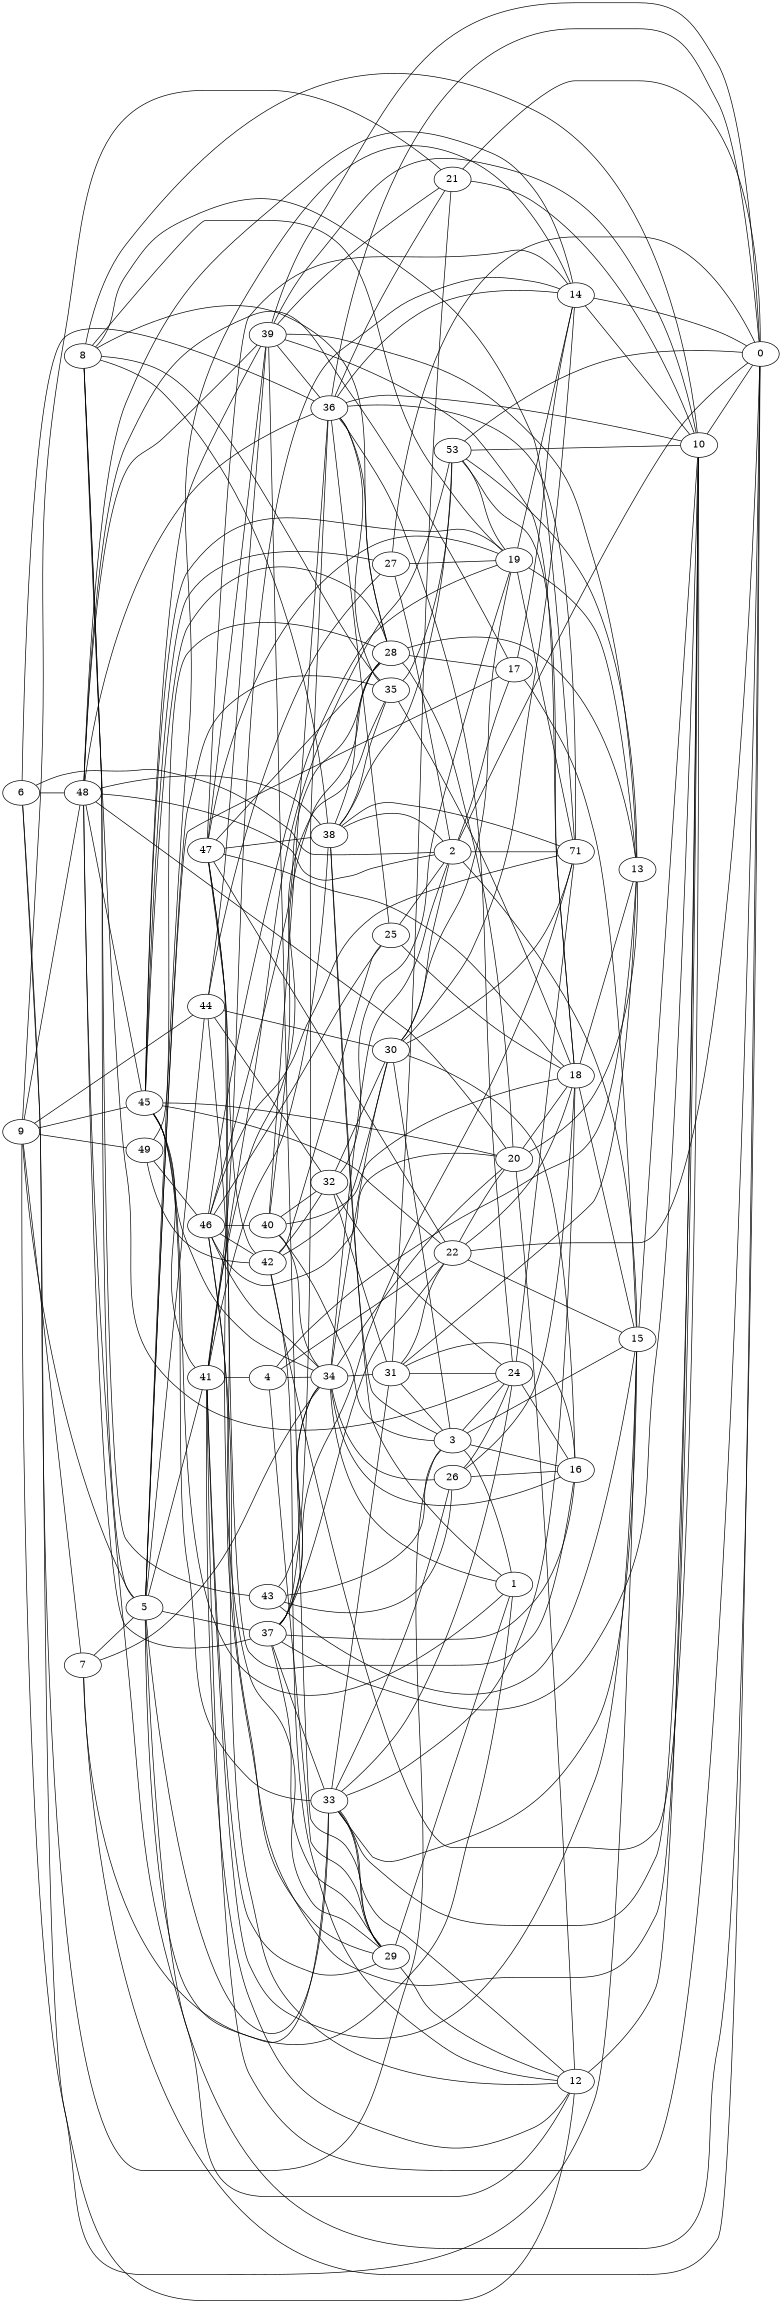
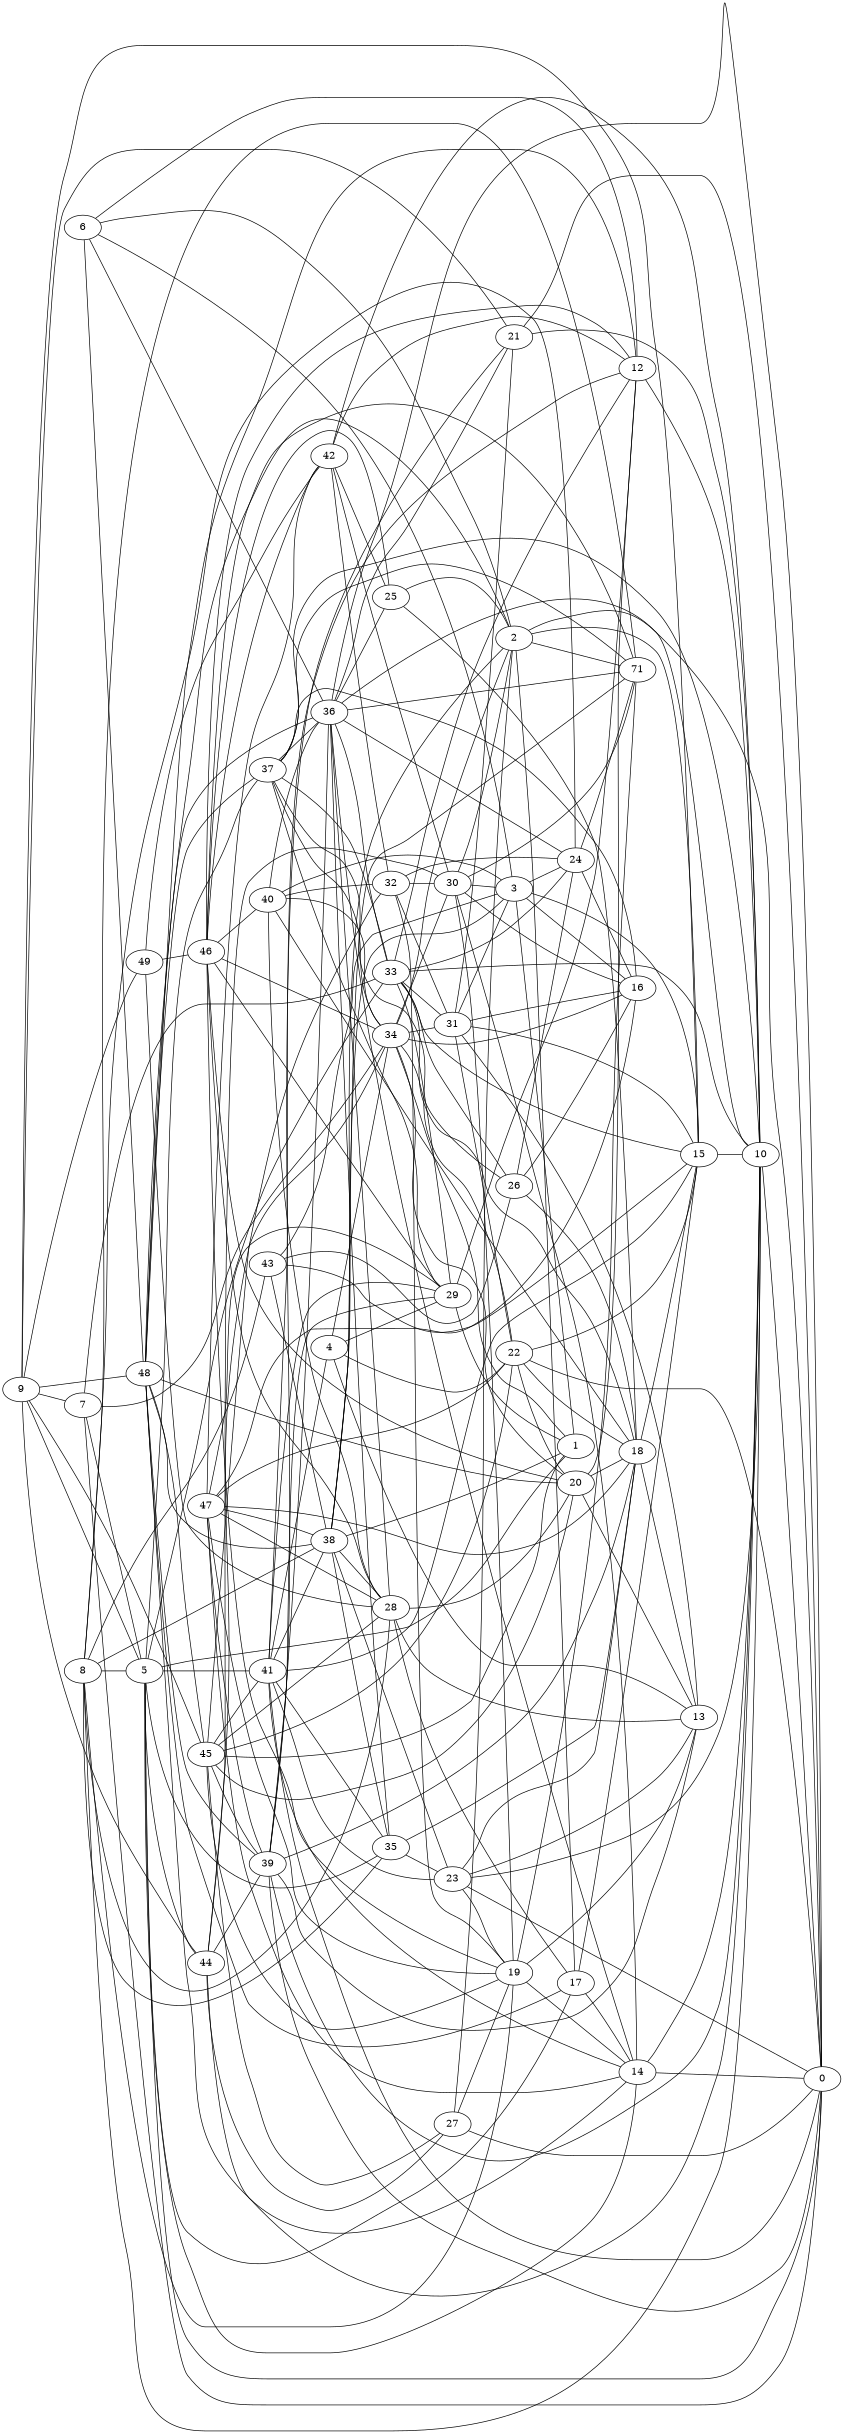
node "53": label "53" -> "23"
edge "31" -- "24": now "31" -- "15"
edge "45" -- "33": now "36" -- "33"
edge "34" -- "43": now "38" -- "43"
